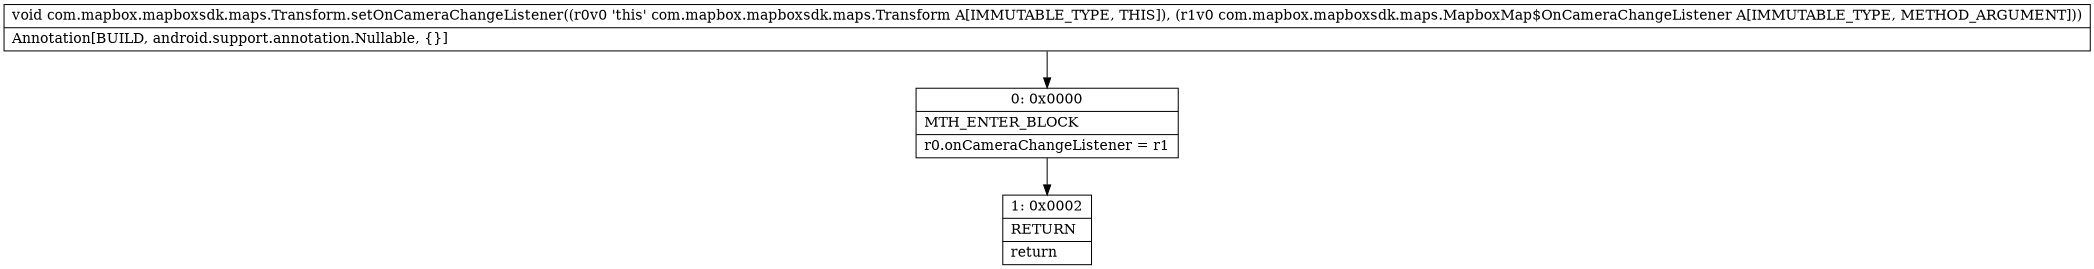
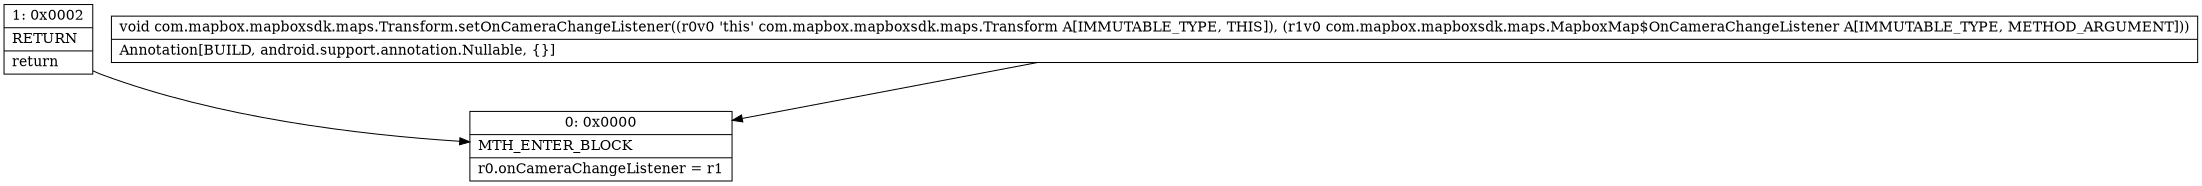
edge "0: 0x0000" -> "1: 0x0002": reversed
